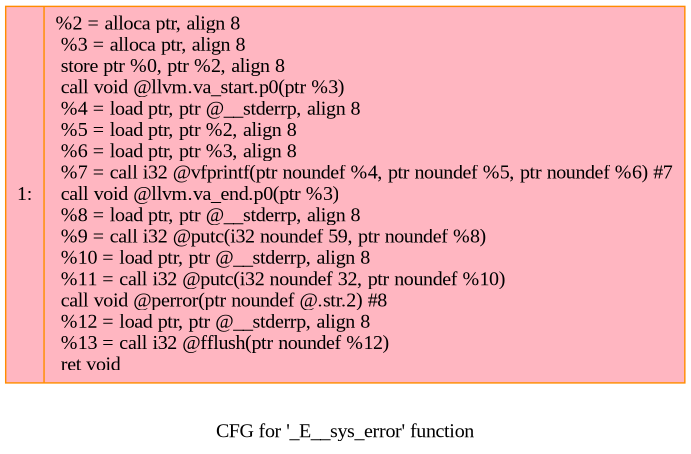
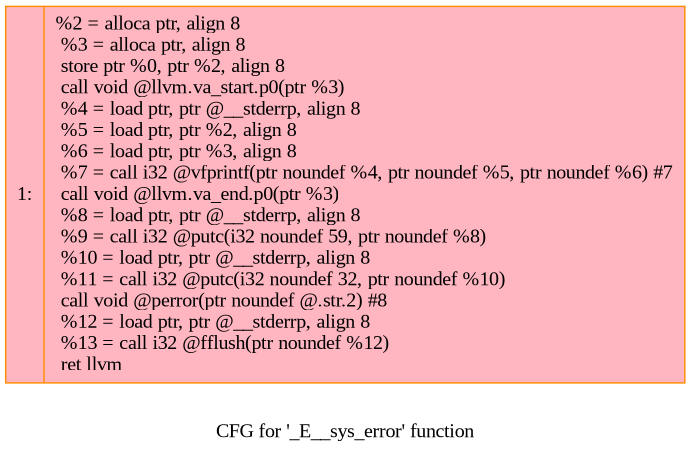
node "1:": text "ret void" -> "ret llvm"
